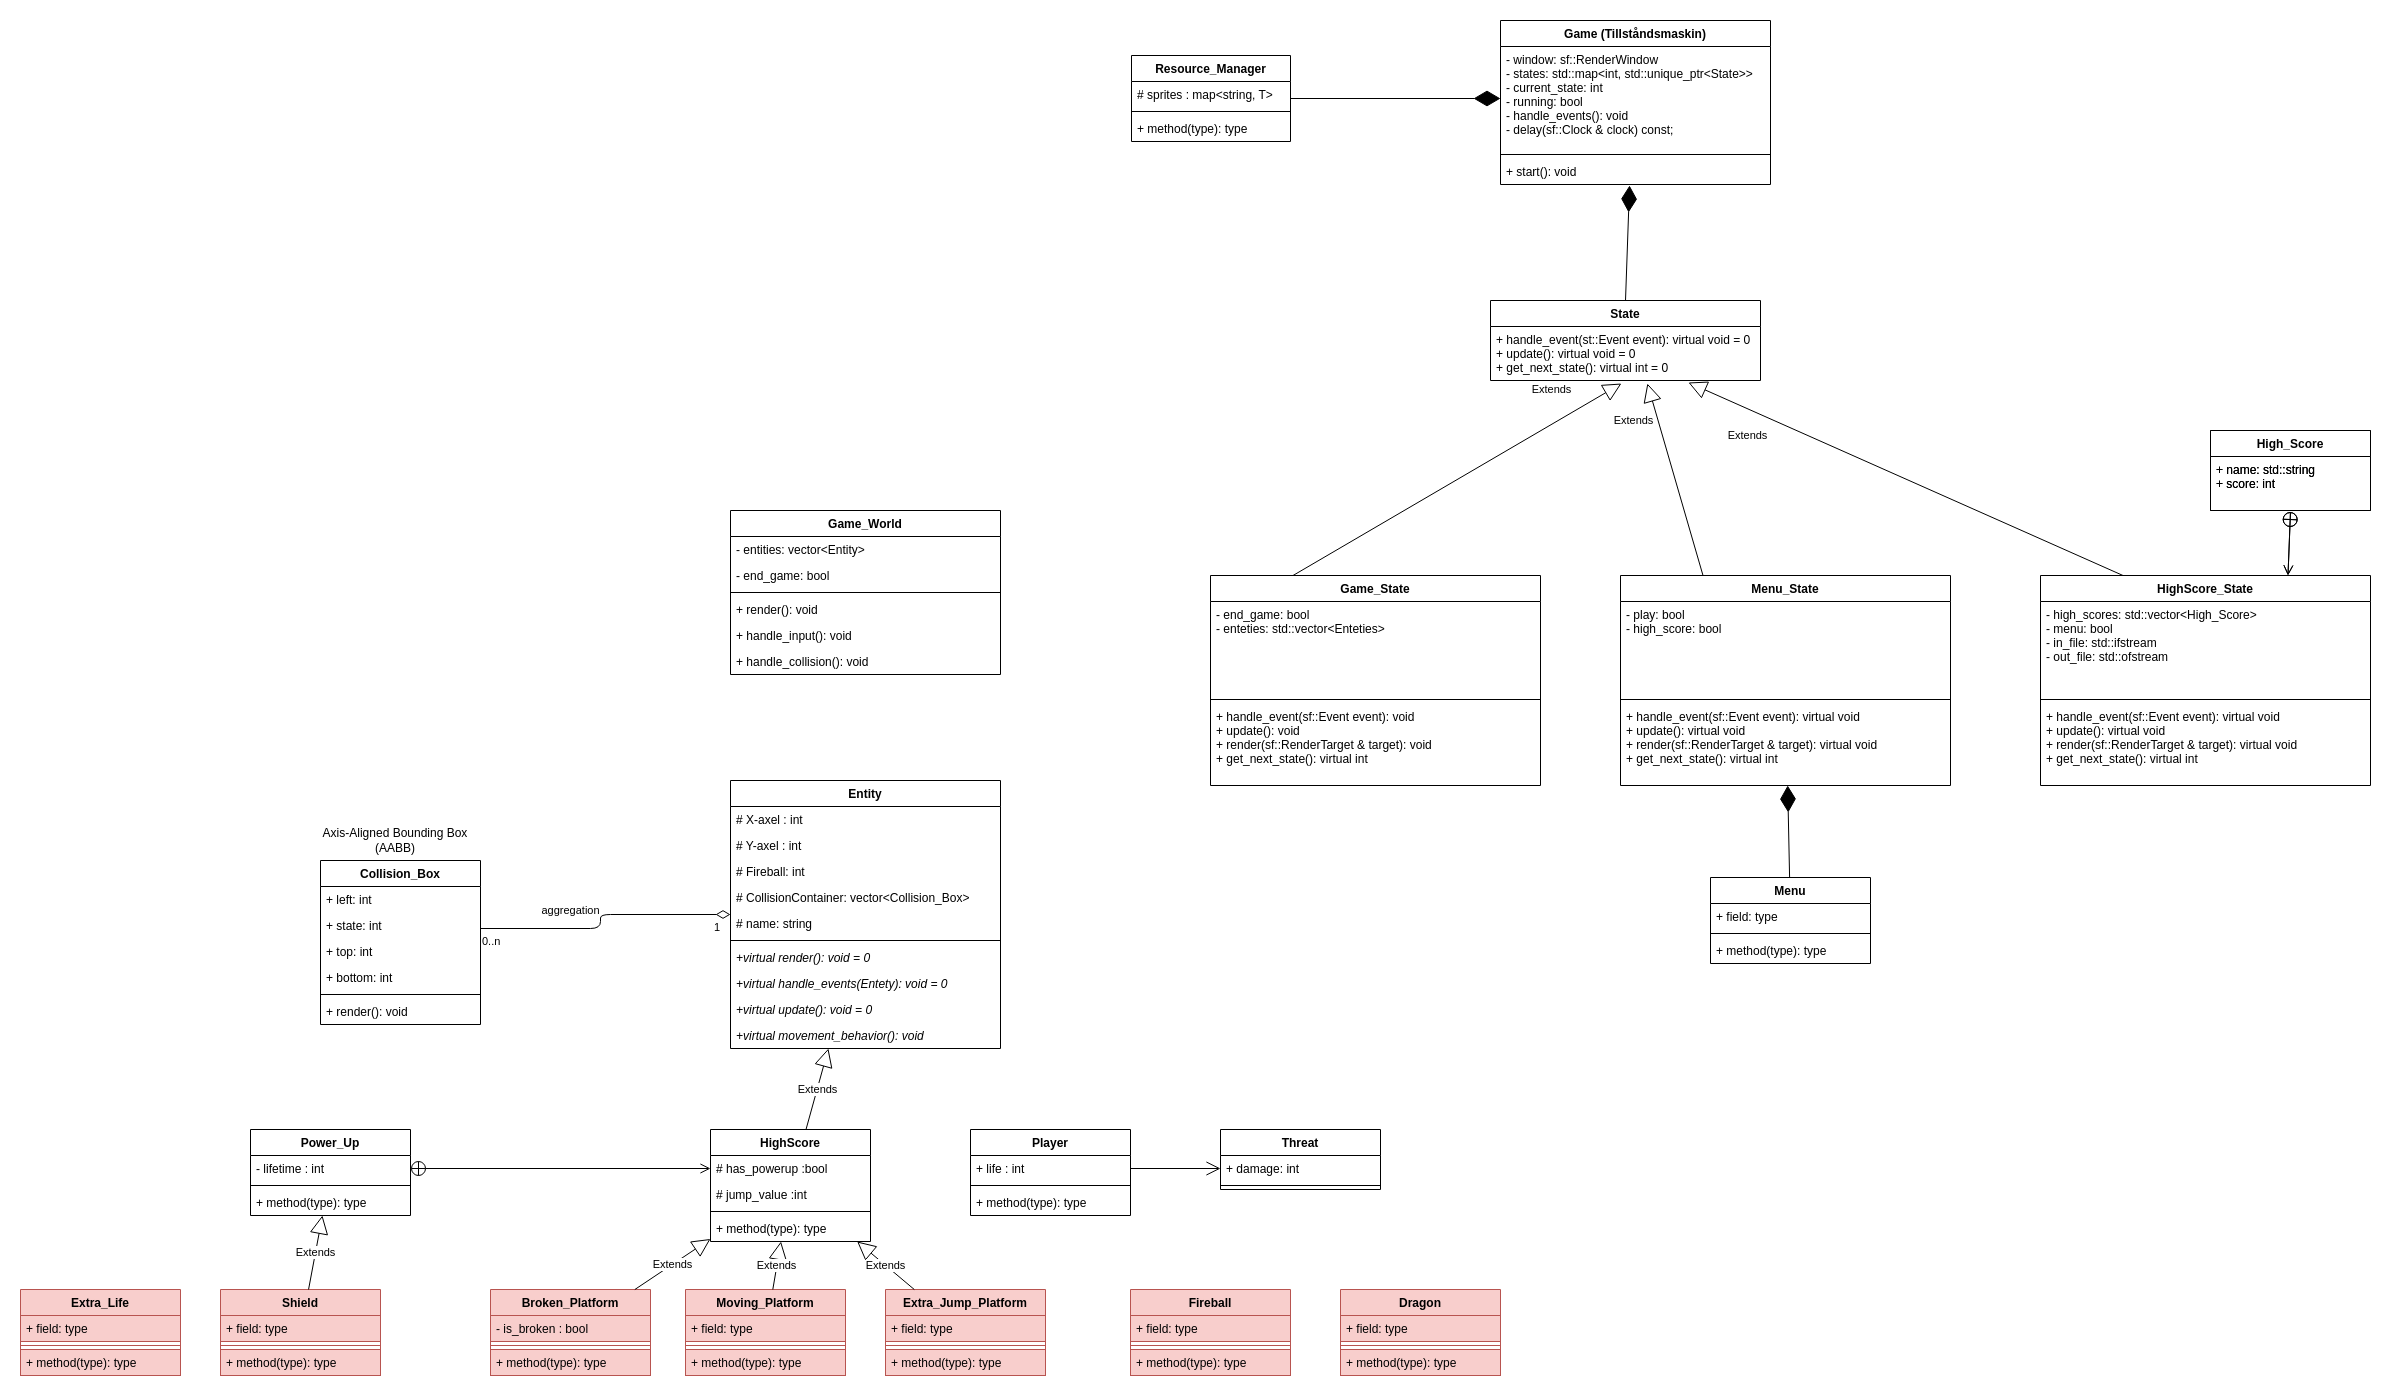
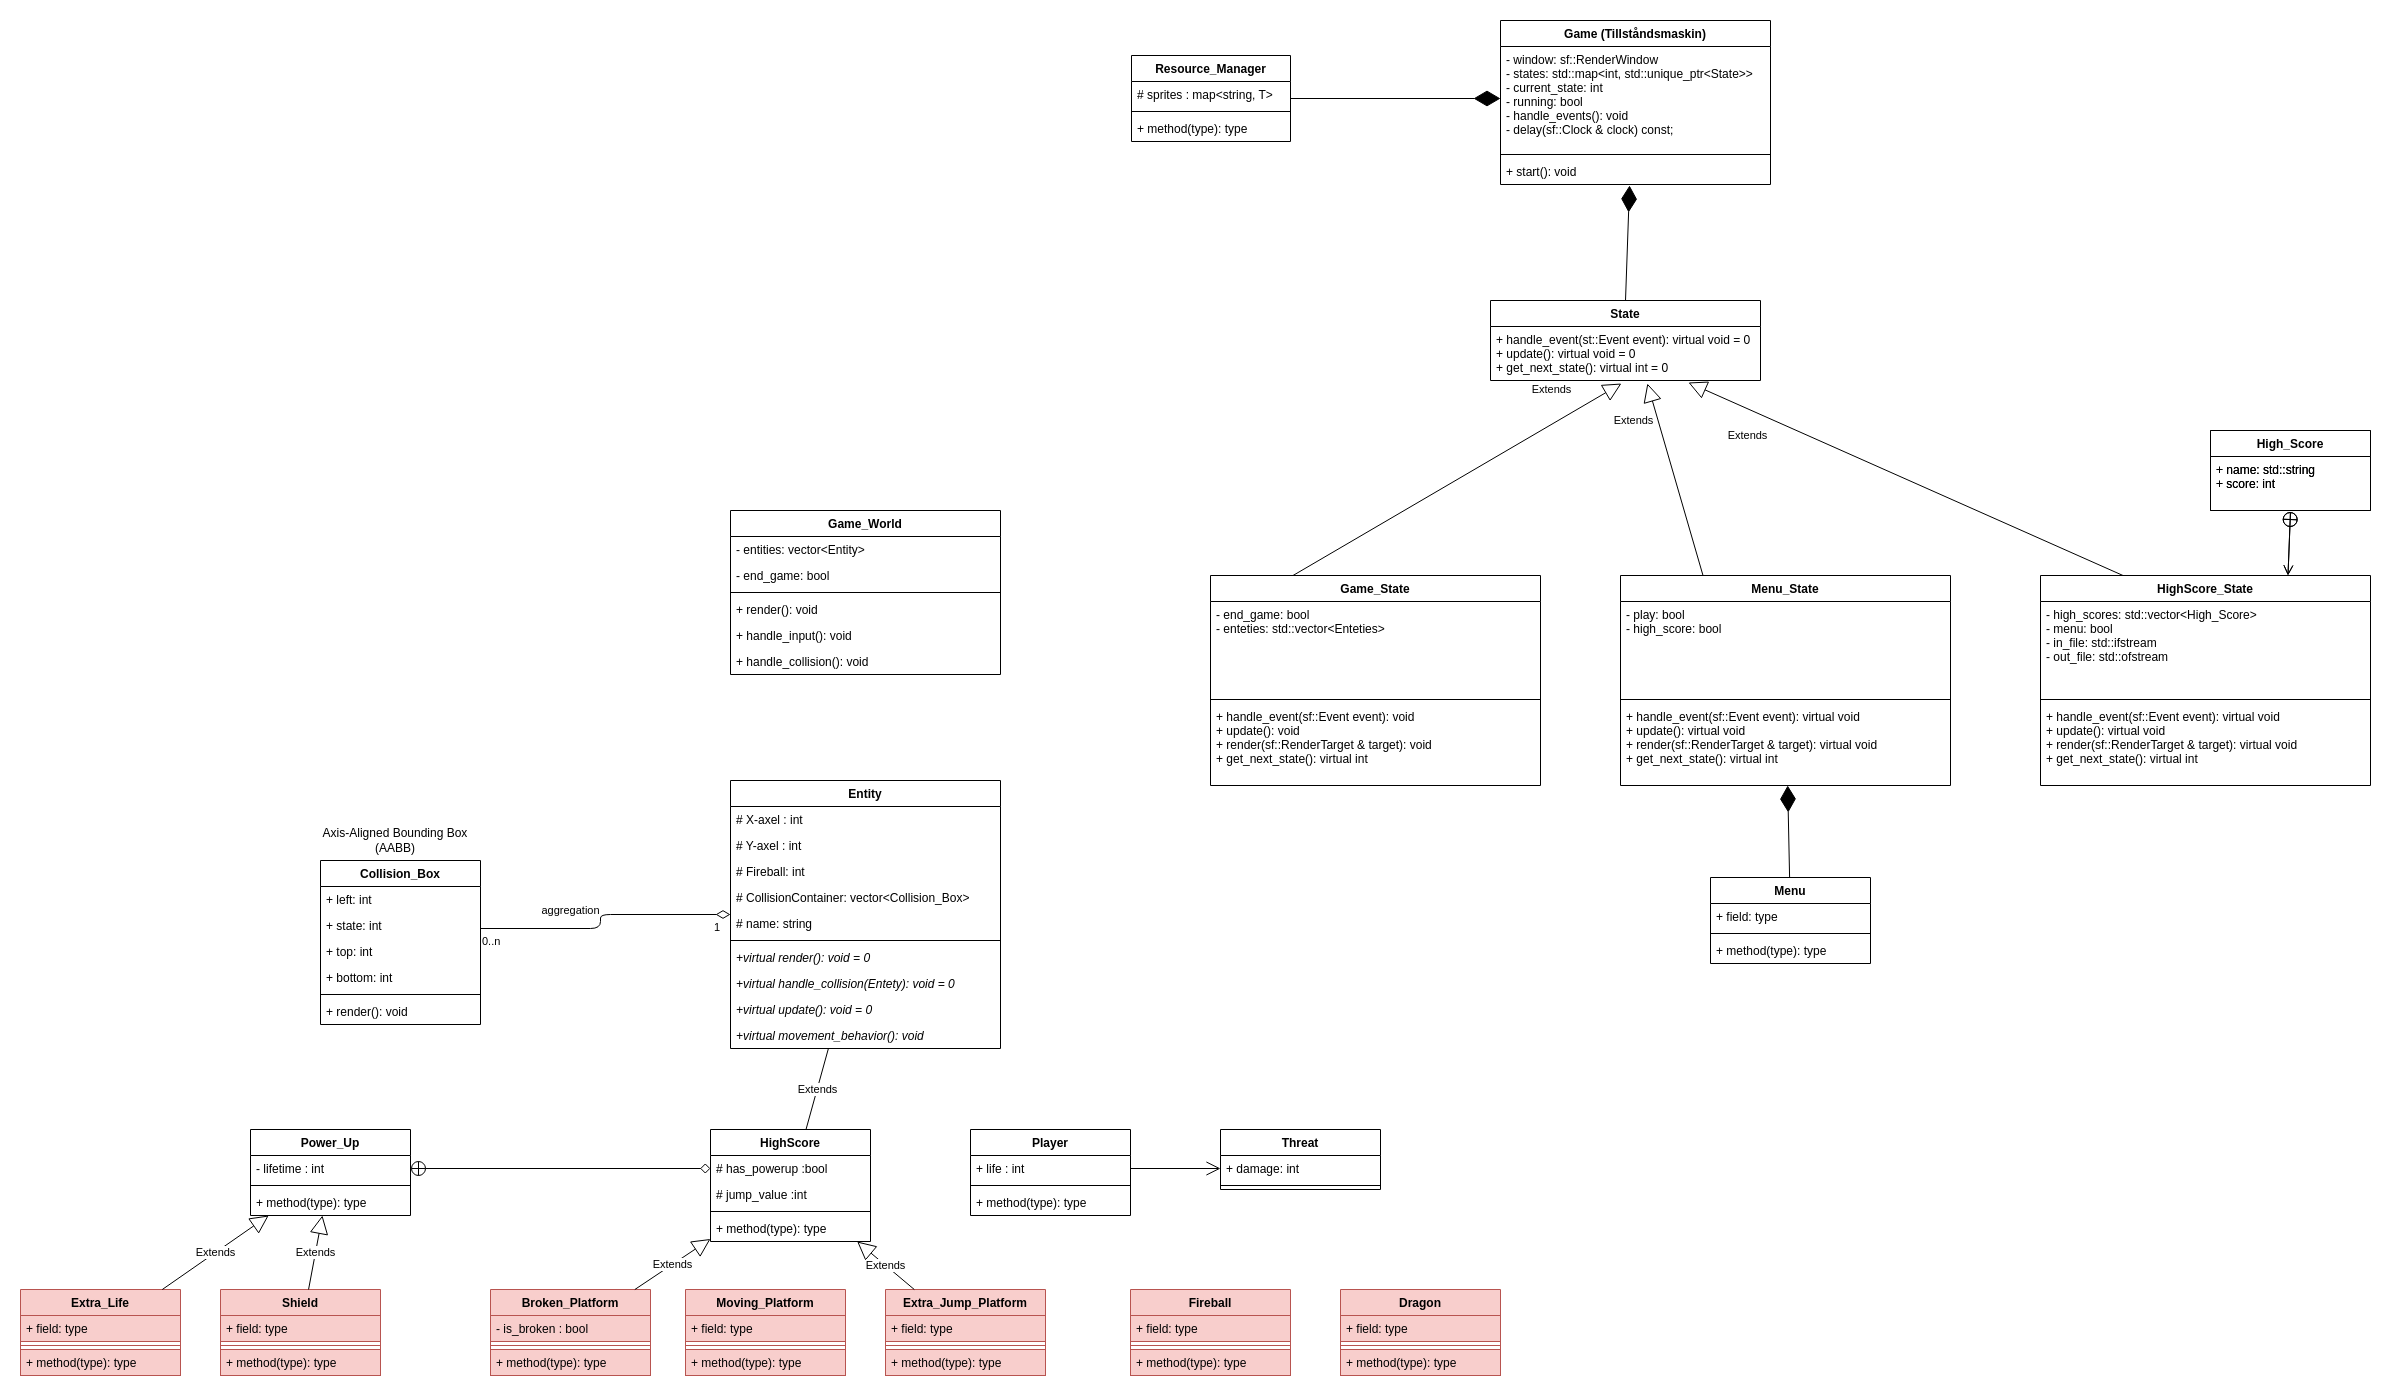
node "+virtual handle_events(Entety): void = 0": label "+virtual handle_events(Entety): void = 0" -> "+virtual handle_collision(Entety): void = 0"
edge "HighScore" -> "Entity": arrowhead block -> none
edge "- lifetime : int" -- "# has_powerup :bool": arrowhead open -> diamond
edge "Extra_Life" -> "Power_Up": added, label "Extends"
edge "Moving_Platform" -> "HighScore": removed, label "Extends"
